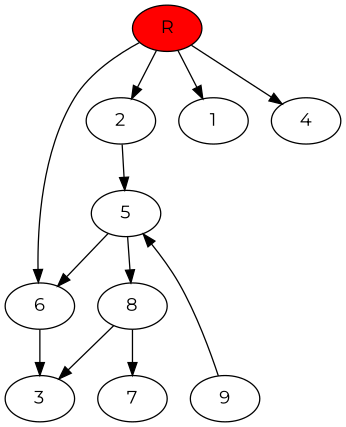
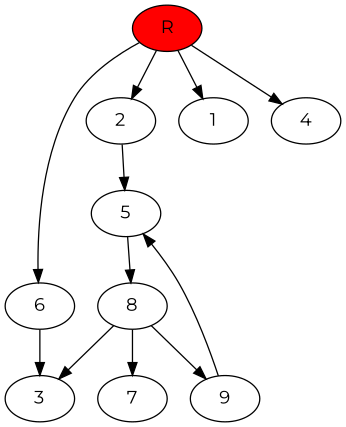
edge "5" -> "6": removed
edge "8" -> "9": added
